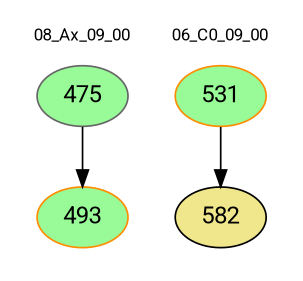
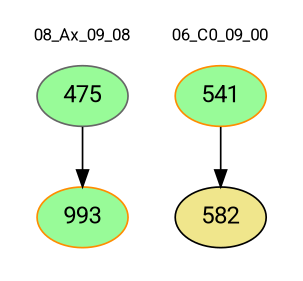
cluster "08_Ax_09_00": label "08_Ax_09_00" -> "08_Ax_09_08"
node "531": label "531" -> "541"
node "493": label "493" -> "993"
